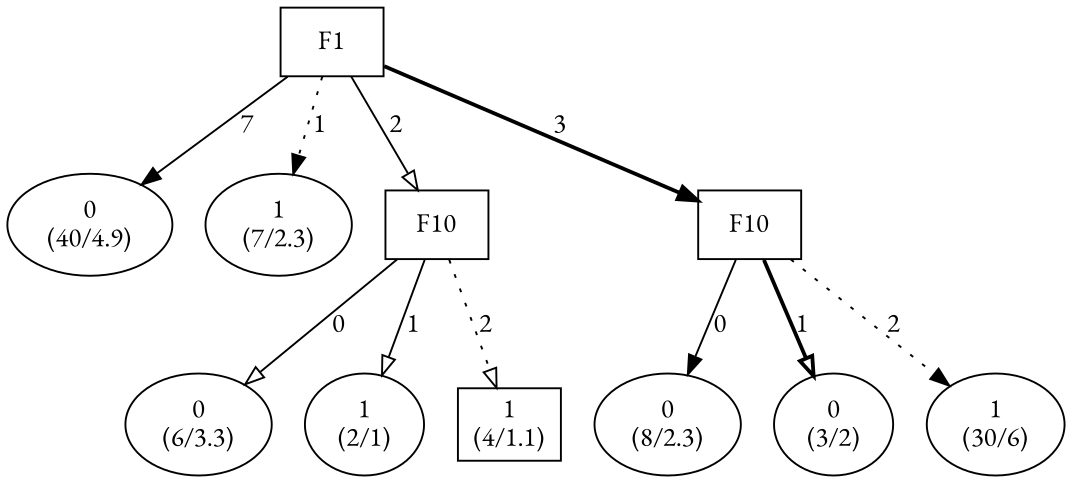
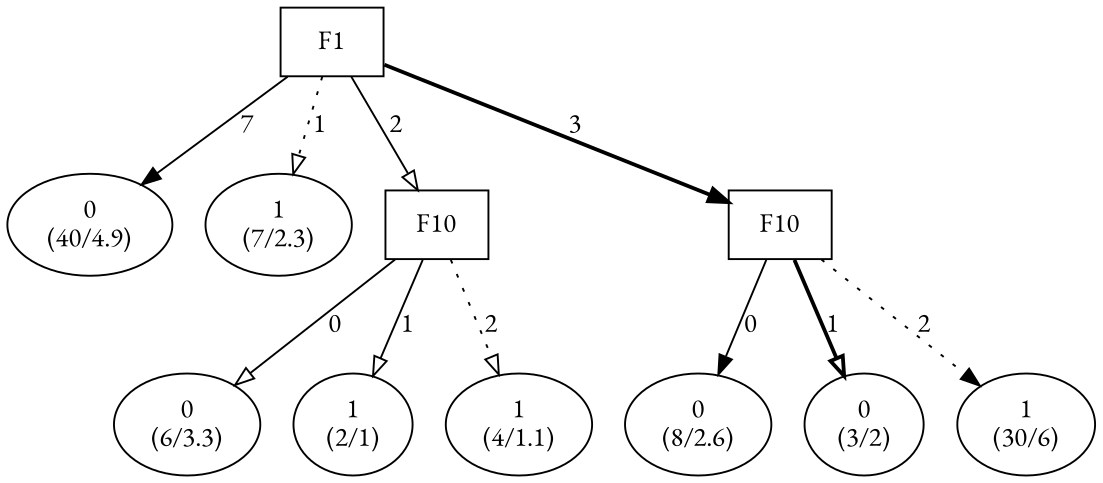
edge "F1" -> "1 (7/2.3)": arrowhead normal -> onormal
node "1 (4/1.1)": shape box -> ellipse
node "0 (8/2.3)": label "0 (8/2.3)" -> "0 (8/2.6)"
